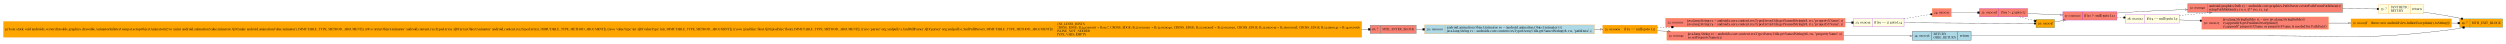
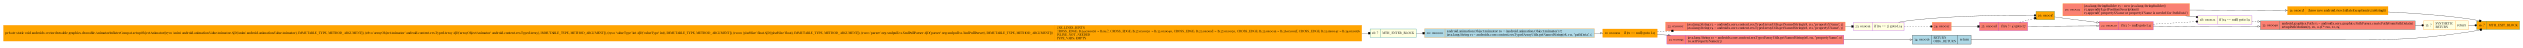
edge "28: 0x0022" -> "30: 0x0025": reversed
node "18: ?": fillcolor salmon -> lightyellow
node "33: 0x004c": color darkorange -> purple
